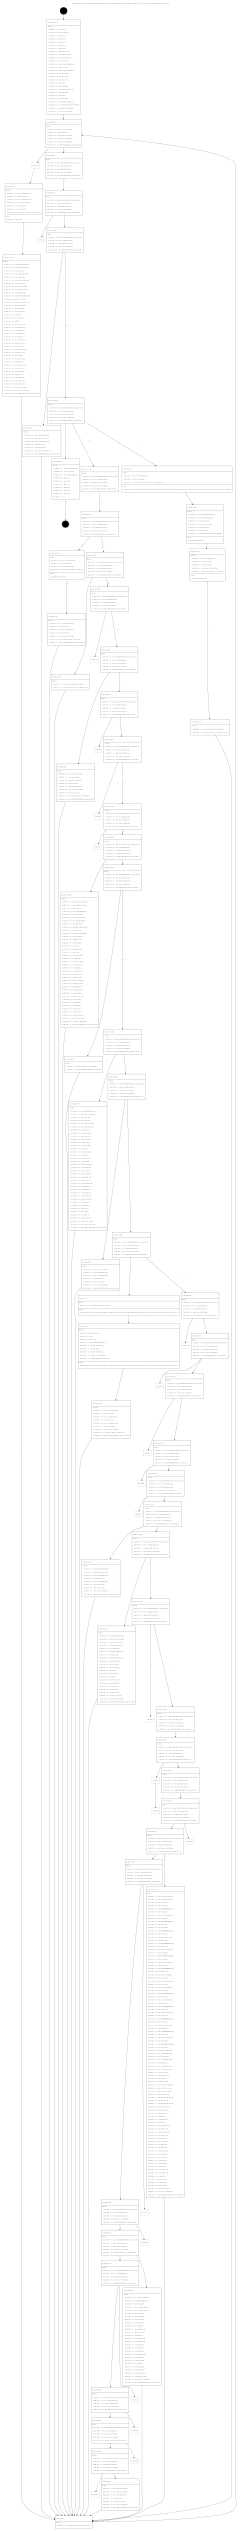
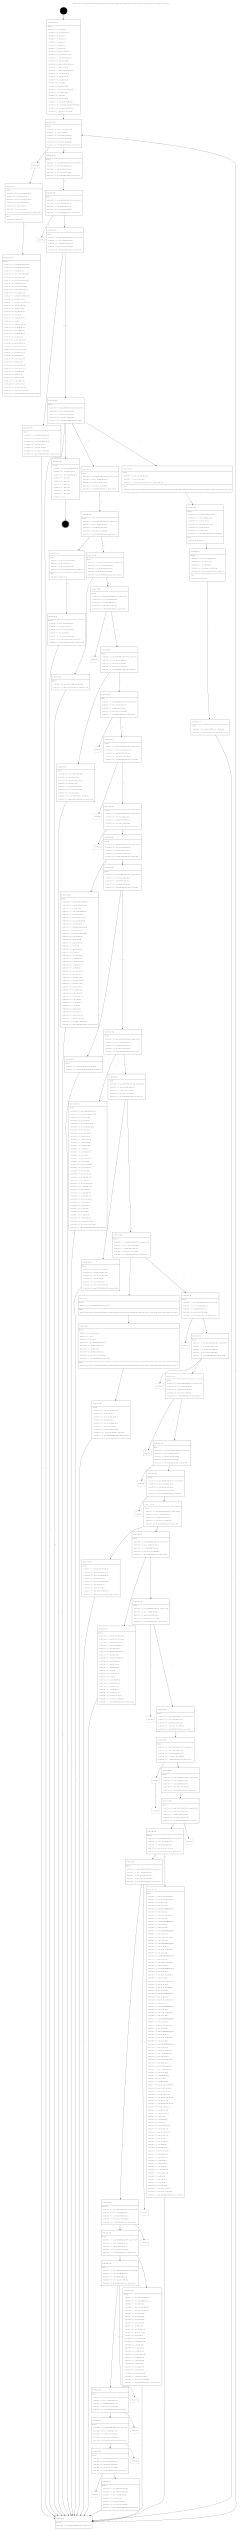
edge "0x401c13 [172]" -> "0x40242a [5]": now "0x401508 [28]" -> "0x40242a [5]"
